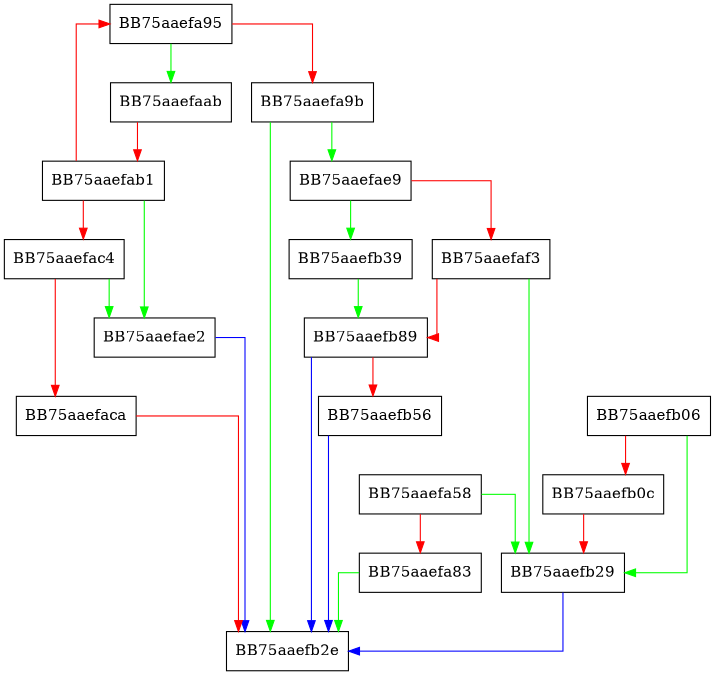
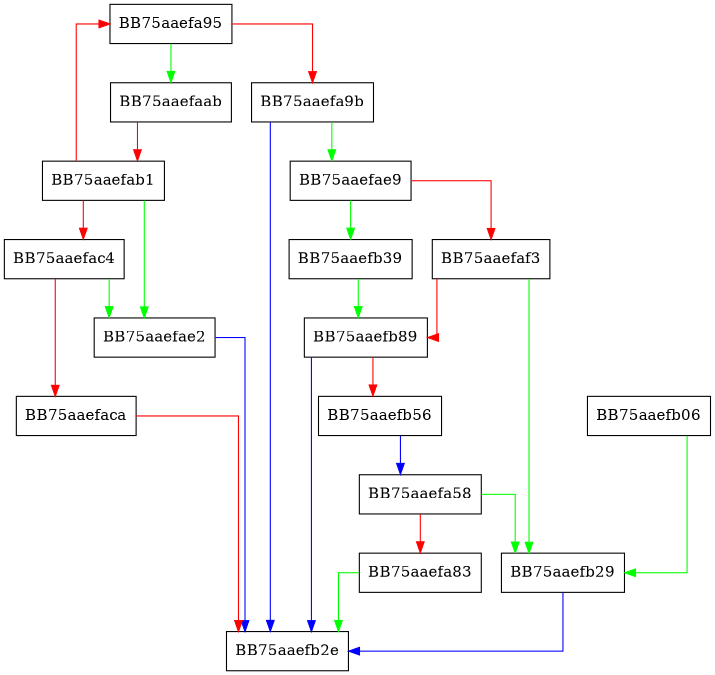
edge "BB75aaefa9b" -> "BB75aaefb2e": color green -> blue
node "BB75aaefb0c": removed
edge "BB75aaefb56" -> "BB75aaefb2e": now "BB75aaefb56" -> "BB75aaefa58"
